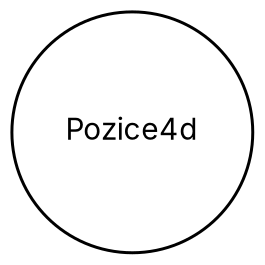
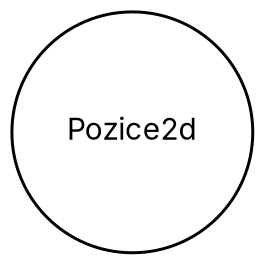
node "Pozice4d": label "Pozice4d" -> "Pozice2d"
